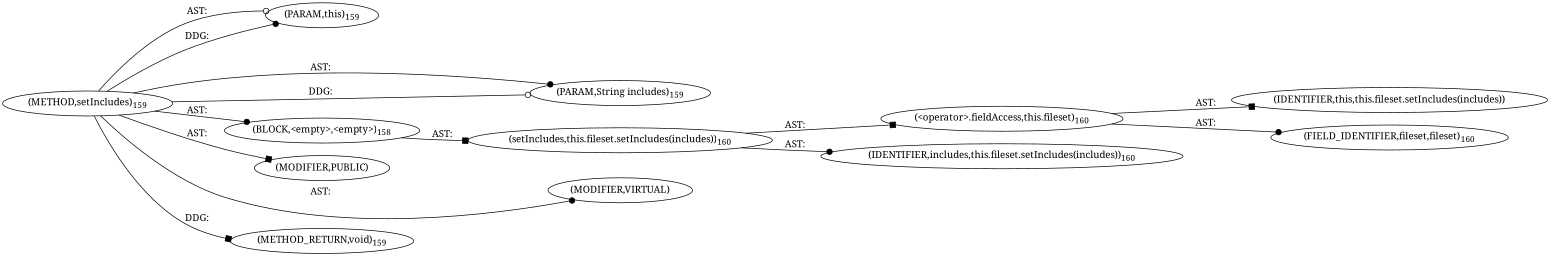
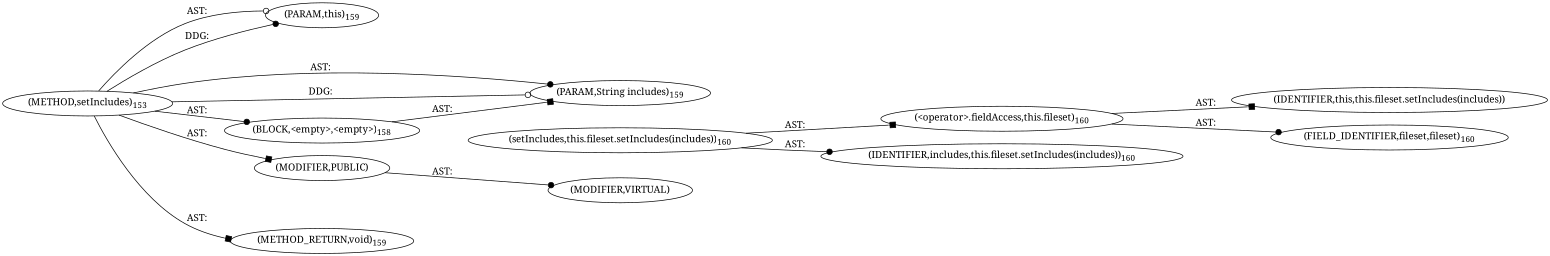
node "(METHOD,setIncludes)": text "159" -> "153"
edge "(BLOCK,<empty>,<empty>)" -> "(setIncludes,this.fileset.setIncludes(includes))": now "(BLOCK,<empty>,<empty>)" -> "(PARAM,String includes)"
edge "(METHOD,setIncludes)" -> "(MODIFIER,VIRTUAL)": now "(MODIFIER,PUBLIC)" -> "(MODIFIER,VIRTUAL)"
edge "(METHOD,setIncludes)" -> "(METHOD_RETURN,void)": label "DDG: " -> "AST: "
